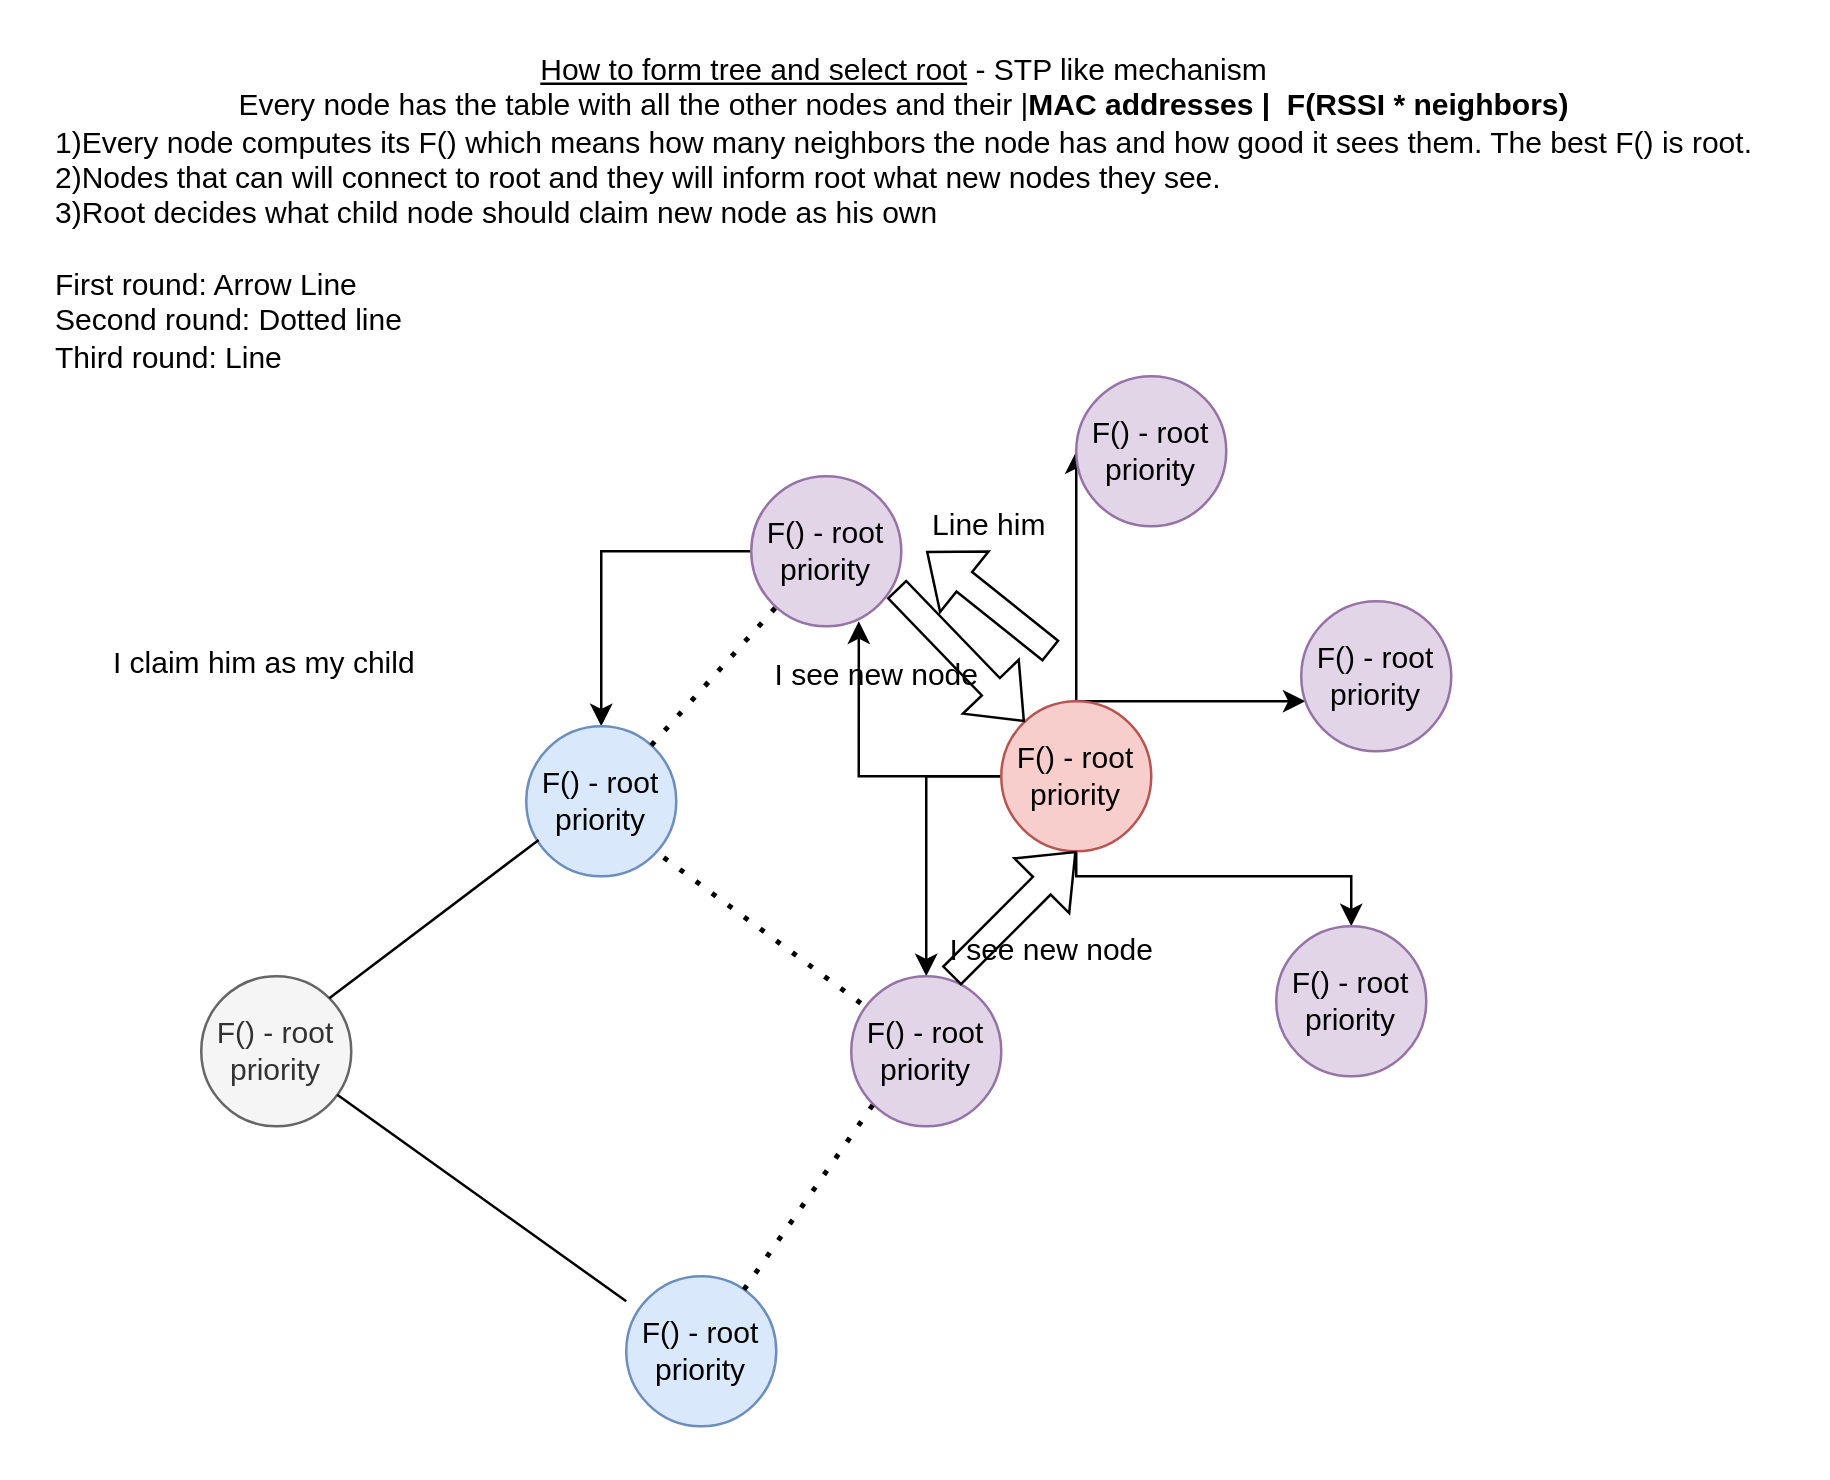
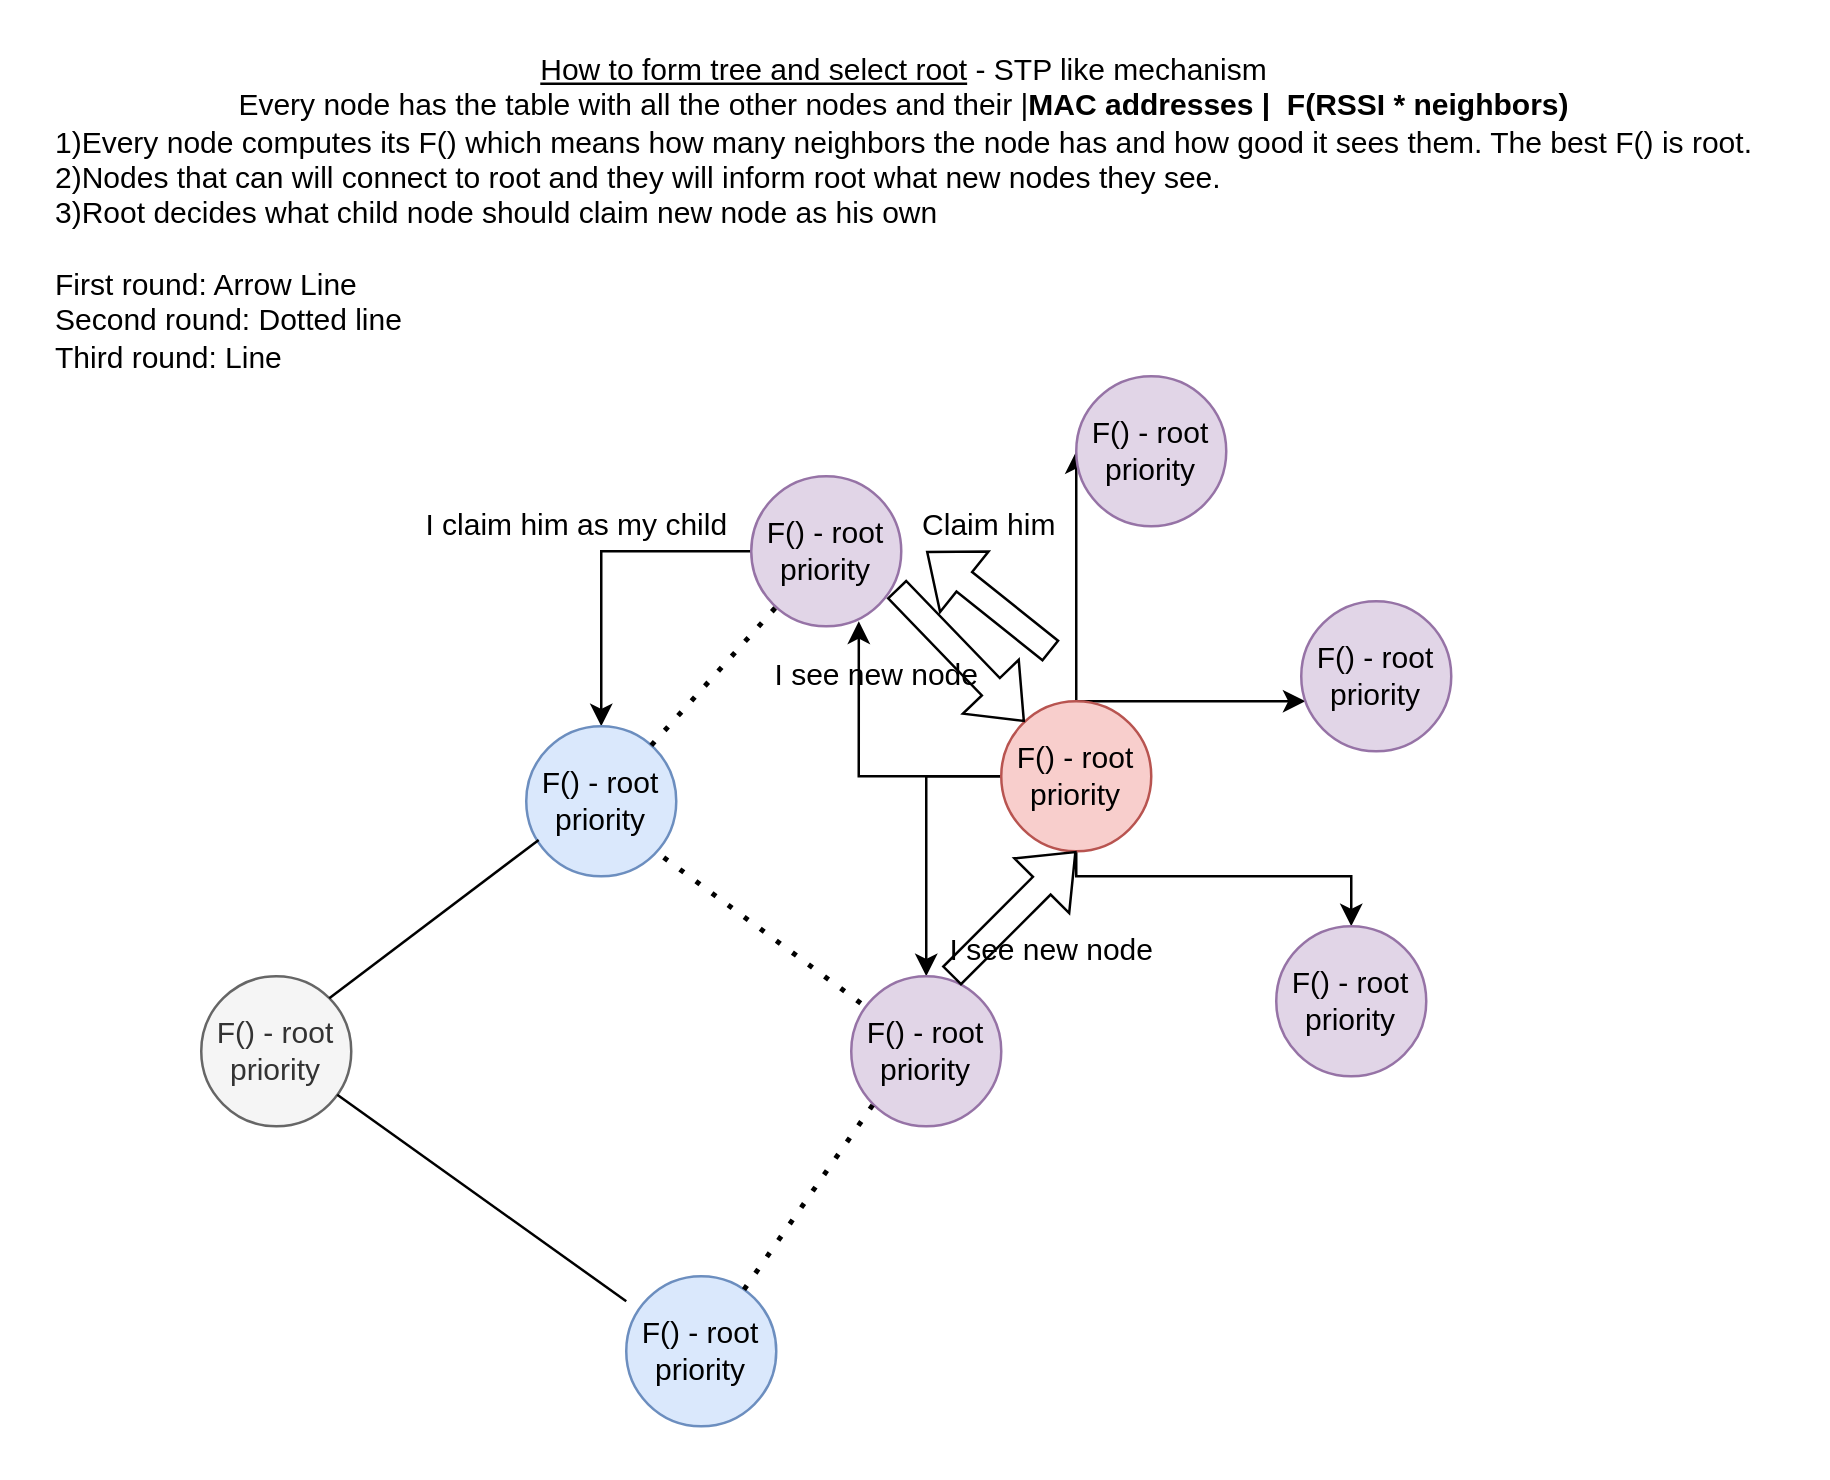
node "Line him": label "Line him" -> "Claim him"
node "I claim him as my child": moved (264, 664) -> (576, 526)
